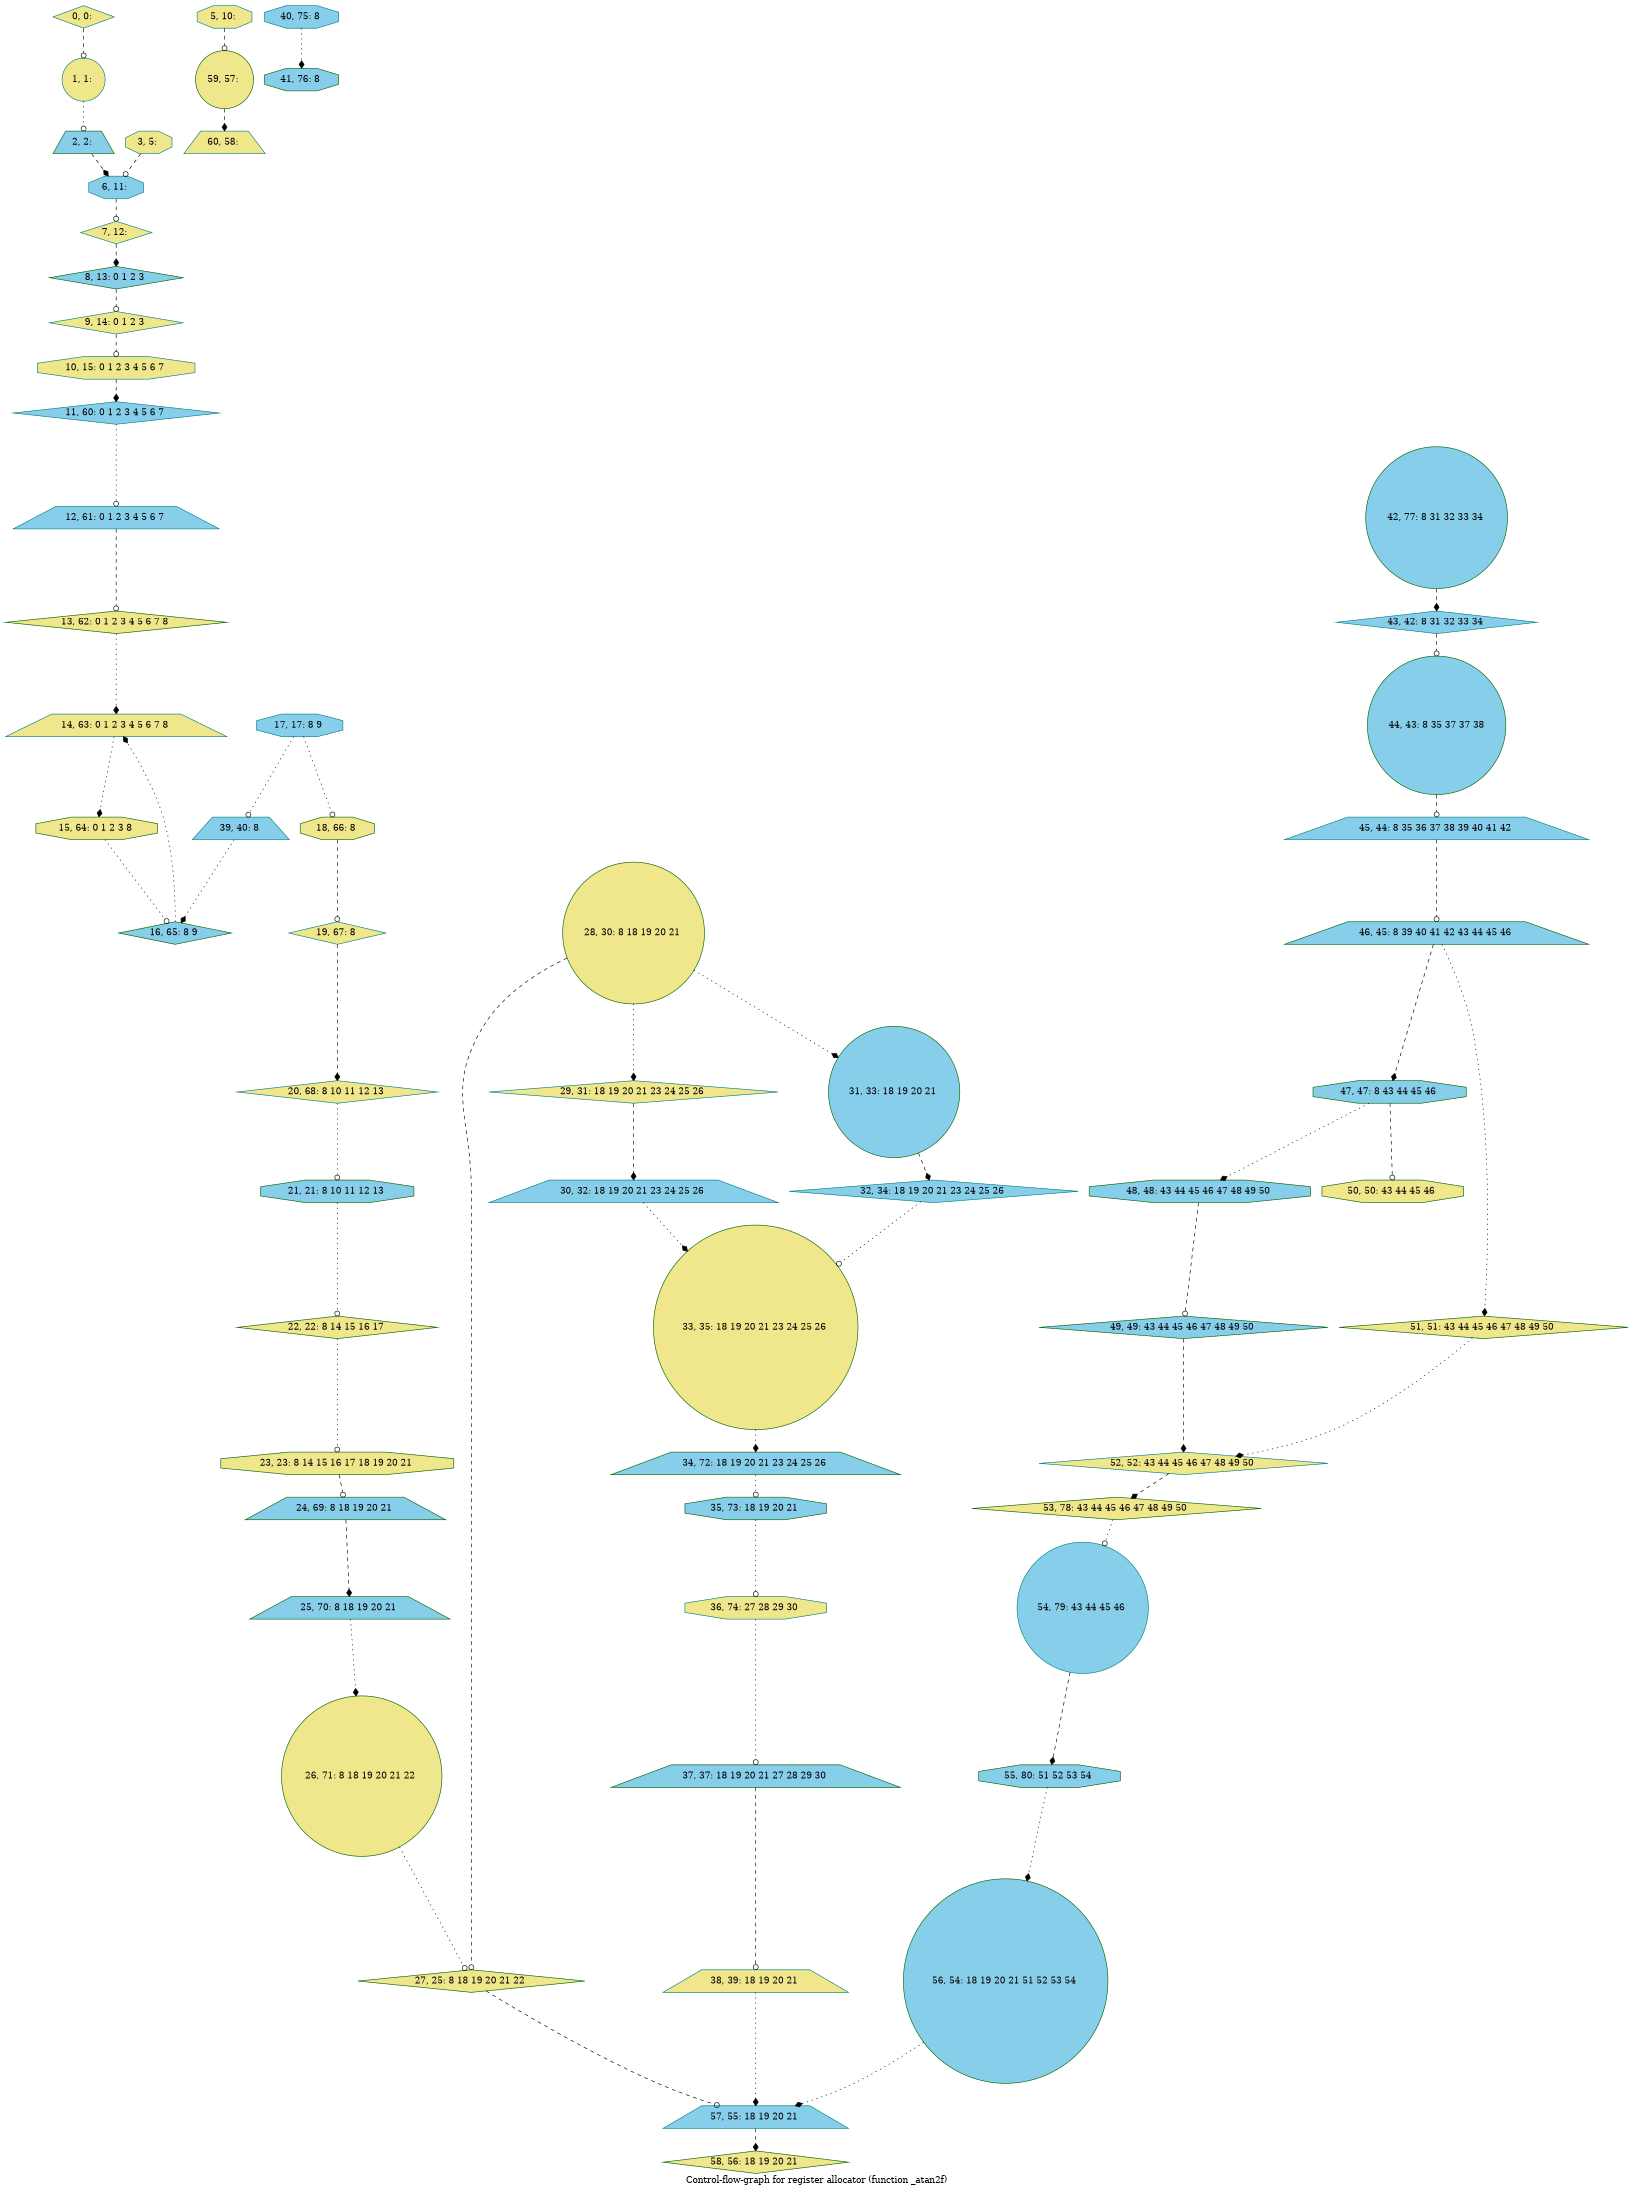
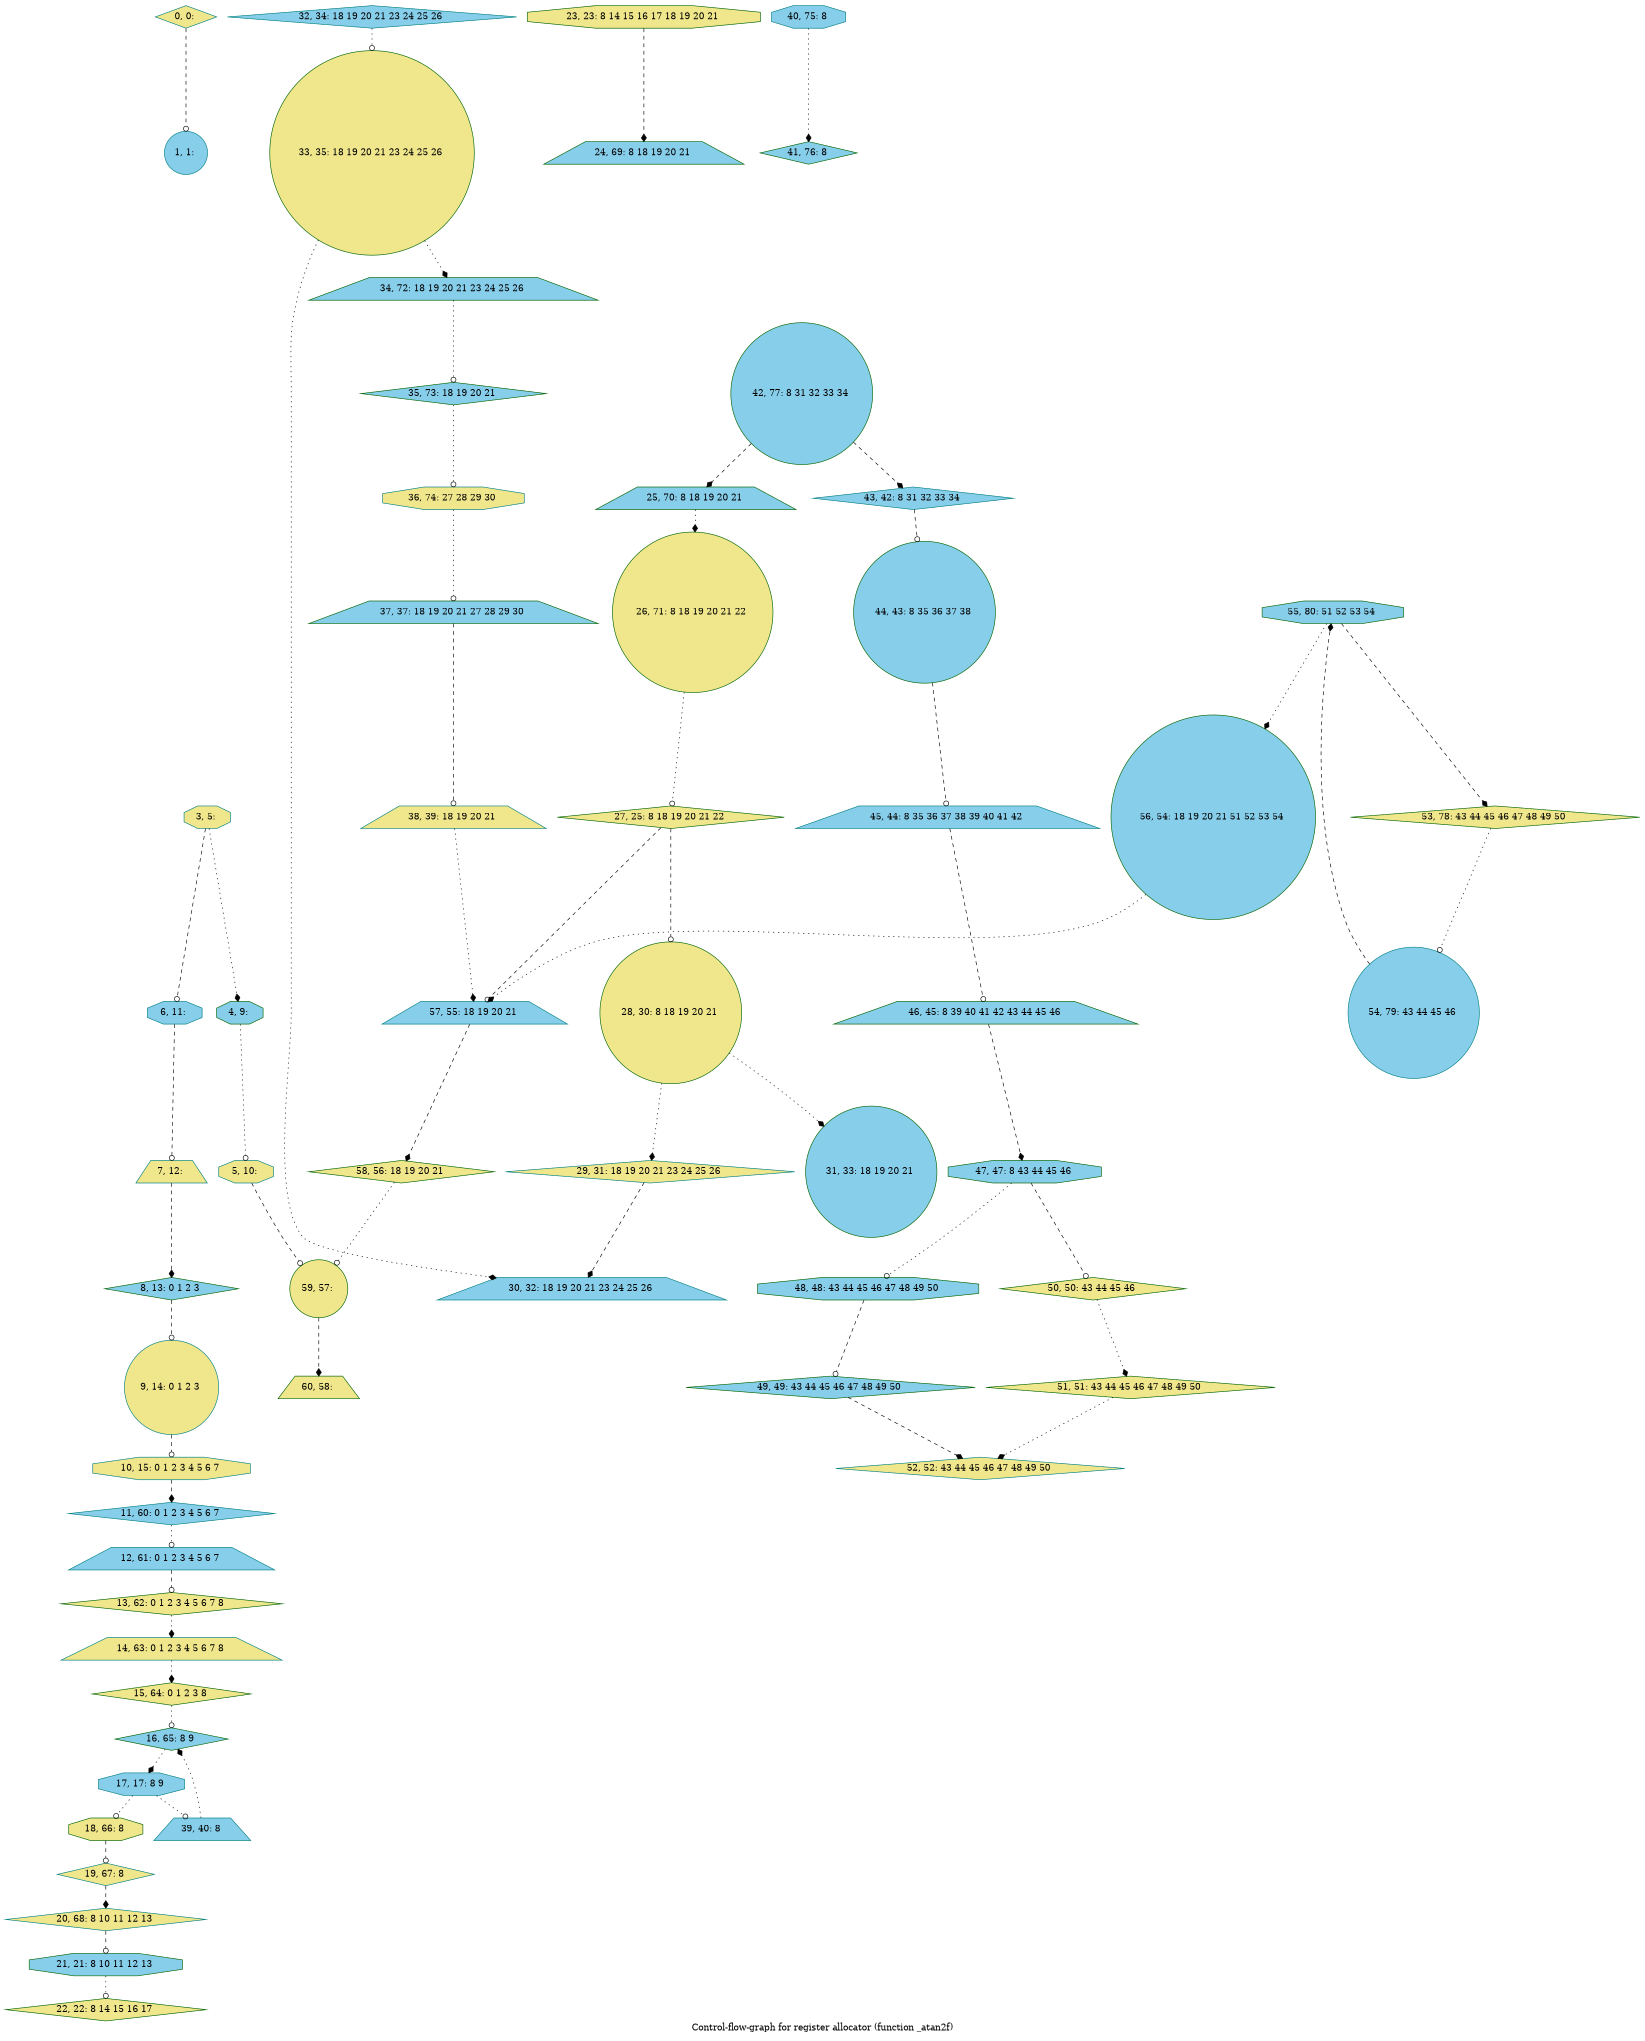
node "1, 1:": fillcolor khaki -> skyblue
node "41, 76: 8": shape octagon -> diamond
node "2, 2:": removed
node "60, 58:": color teal -> darkgreen
node "7, 12:": shape diamond -> trapezium
node "9, 14: 0 1 2 3": shape diamond -> circle
node "44, 43: 8 35 37 37 38": label "44, 43: 8 35 37 37 38" -> "44, 43: 8 35 36 37 38"
node "15, 64: 0 1 2 3 8": shape octagon -> diamond
edge "16, 65: 8 9" -> "14, 63: 0 1 2 3 4 5 6 7 8": now "16, 65: 8 9" -> "17, 17: 8 9"
node "4, 9:": added
edge "46, 45: 8 39 40 41 42 43 44 45 46" -> "51, 51: 43 44 45 46 47 48 49 50": now "50, 50: 43 44 45 46" -> "51, 51: 43 44 45 46 47 48 49 50"
edge "20, 68: 8 10 11 12 13" -> "21, 21: 8 10 11 12 13": style dotted -> dashed
edge "47, 47: 8 43 44 45 46" -> "48, 48: 43 44 45 46 47 48 49 50": arrowhead diamond -> odot
edge "31, 33: 18 19 20 21" -> "32, 34: 18 19 20 21 23 24 25 26": removed
node "50, 50: 43 44 45 46": shape octagon -> diamond
edge "58, 56: 18 19 20 21" -> "59, 57:": added
edge "30, 32: 18 19 20 21 23 24 25 26" -> "33, 35: 18 19 20 21 23 24 25 26": reversed
edge "22, 22: 8 14 15 16 17" -> "23, 23: 8 14 15 16 17 18 19 20 21": removed
edge "28, 30: 8 18 19 20 21" -> "27, 25: 8 18 19 20 21 22": reversed
edge "23, 23: 8 14 15 16 17 18 19 20 21" -> "24, 69: 8 18 19 20 21": arrowhead odot -> diamond
edge "52, 52: 43 44 45 46 47 48 49 50" -> "53, 78: 43 44 45 46 47 48 49 50": now "55, 80: 51 52 53 54" -> "53, 78: 43 44 45 46 47 48 49 50"
node "35, 73: 18 19 20 21": shape octagon -> diamond
edge "24, 69: 8 18 19 20 21" -> "25, 70: 8 18 19 20 21": now "42, 77: 8 31 32 33 34" -> "25, 70: 8 18 19 20 21"
